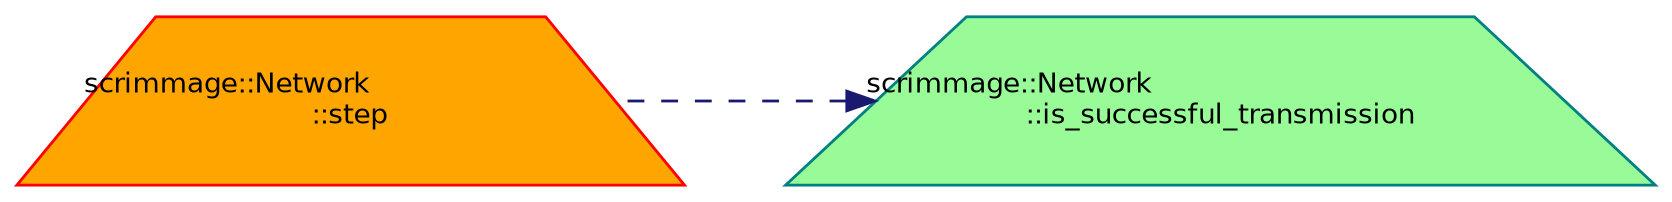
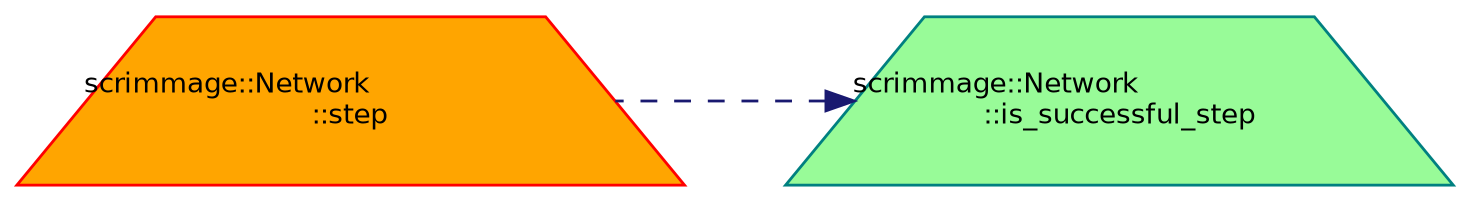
node "scrimmage::Network ::is_successful_transmission": label "scrimmage::Network ::is_successful_transmission" -> "scrimmage::Network ::is_successful_step"
